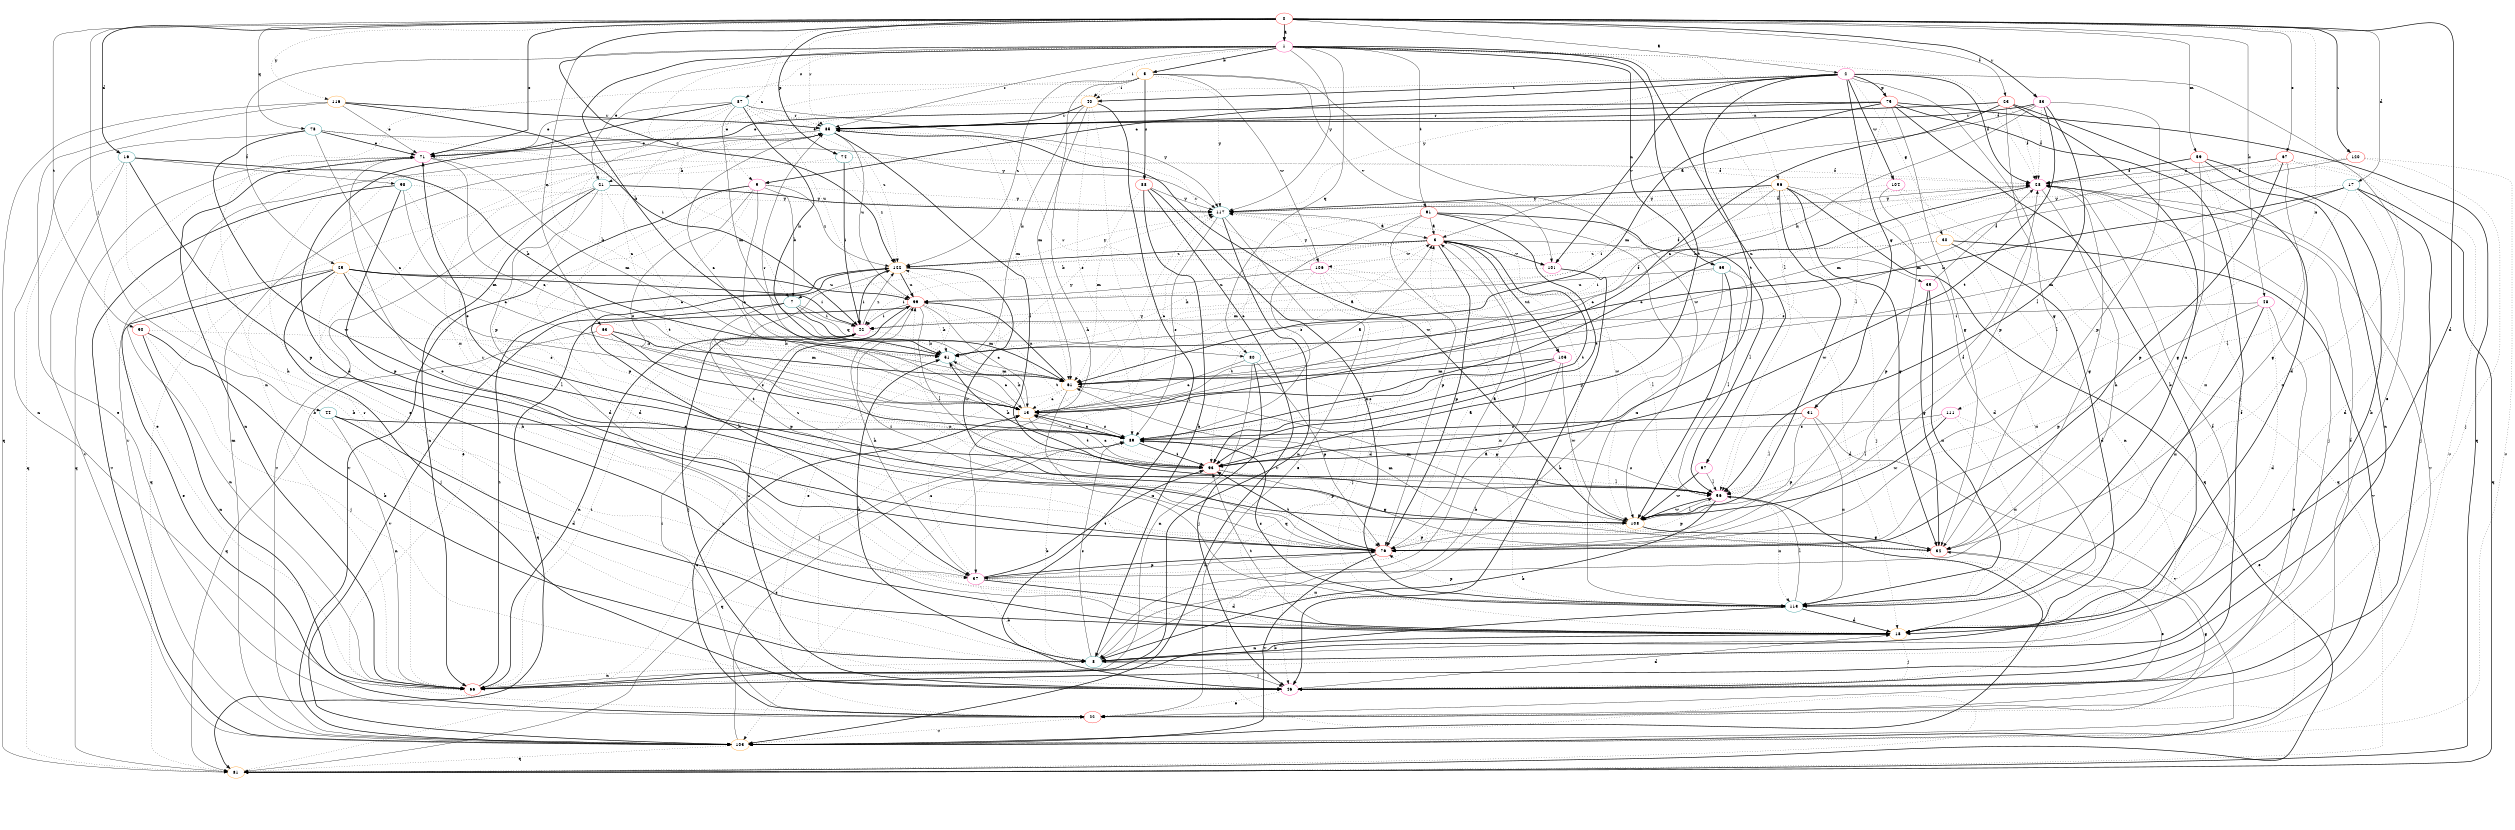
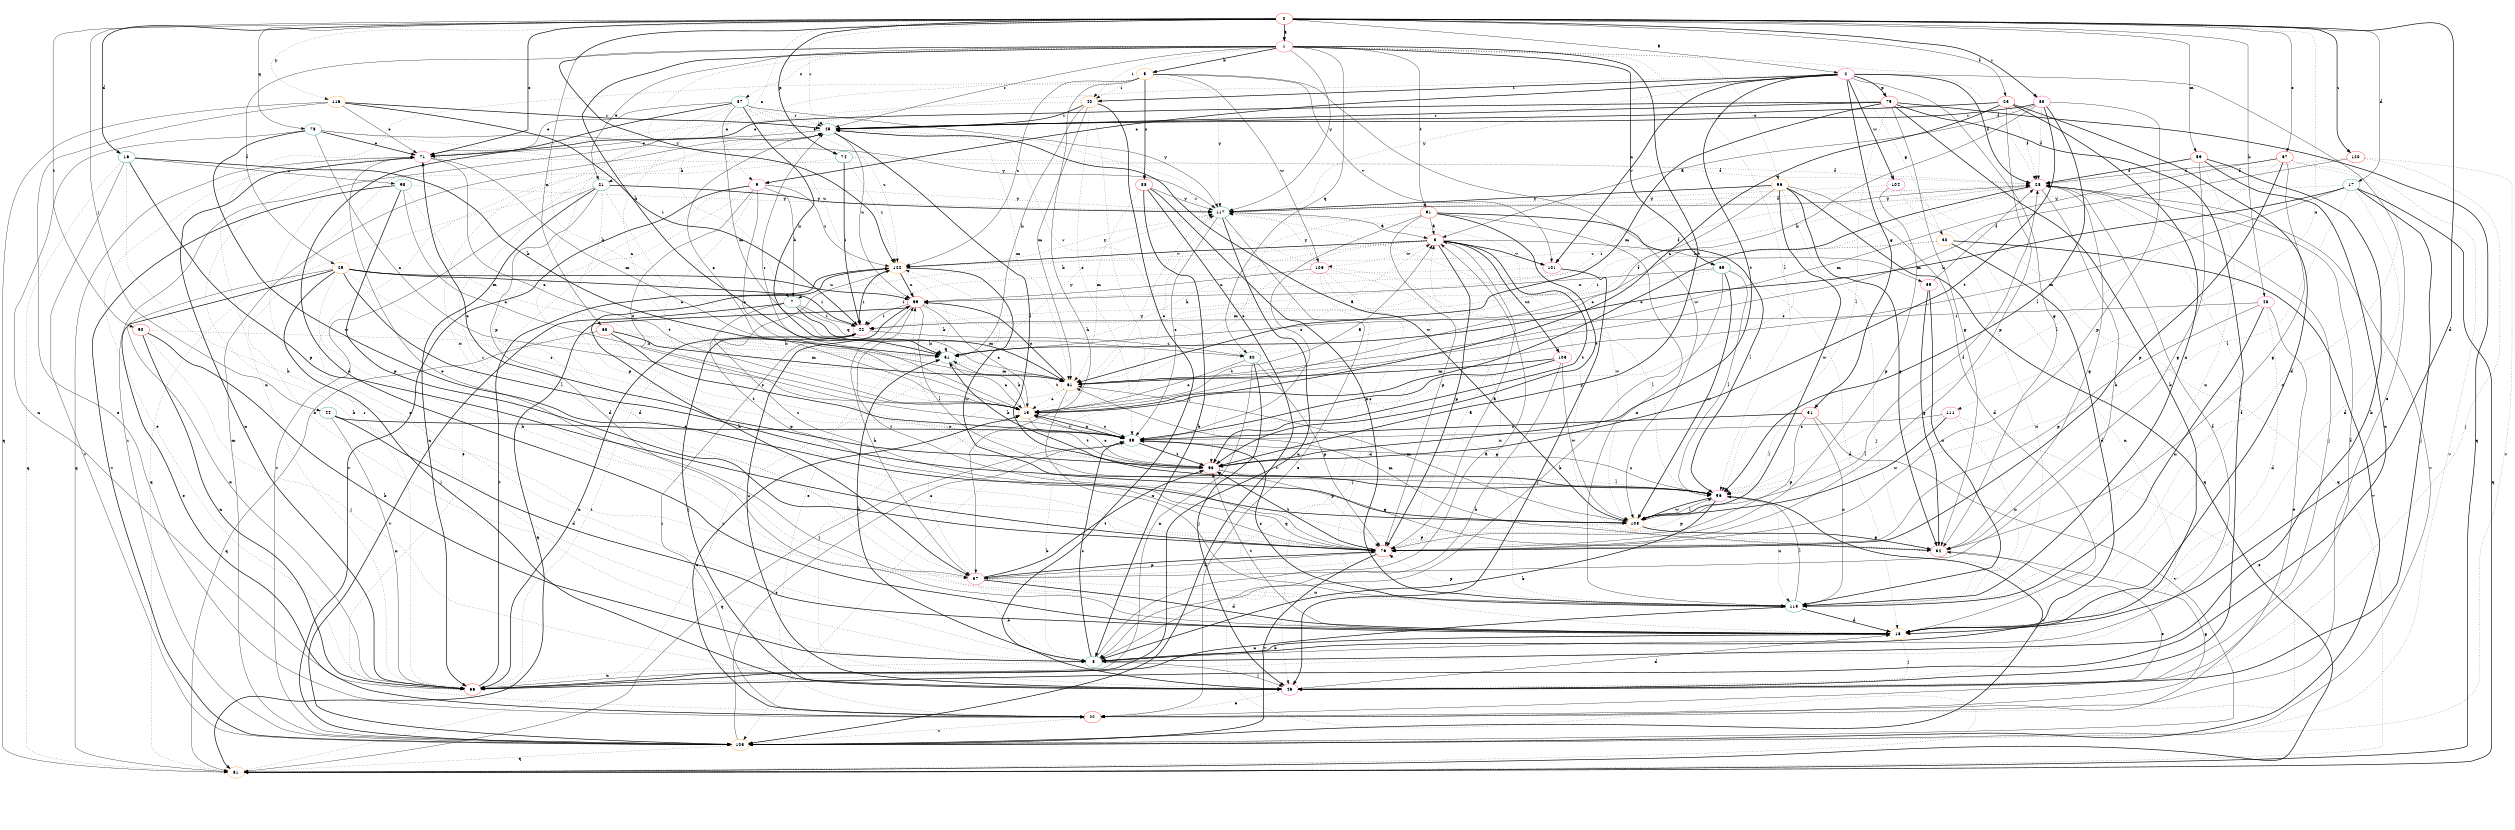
node "85": label "85" -> "45"
edge "3" -> "122": label "z" -> "v"
edge "42" -> "122": now "42" -> "80"
node "97": removed
edge "8" -> "89": style solid -> bold
